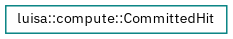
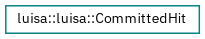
node "luisa::compute::CommittedHit": label "luisa::compute::CommittedHit" -> "luisa::luisa::CommittedHit"
